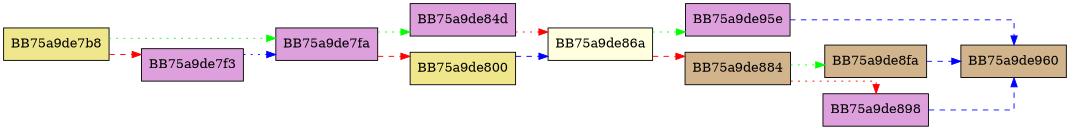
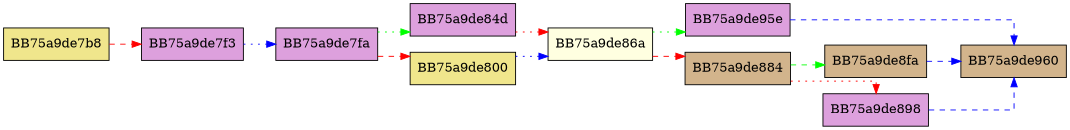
edge "BB75a9de7b8" -> "BB75a9de7fa": removed
edge "BB75a9de800" -> "BB75a9de86a": style dashed -> dotted
edge "BB75a9de884" -> "BB75a9de8fa": style dotted -> dashed
